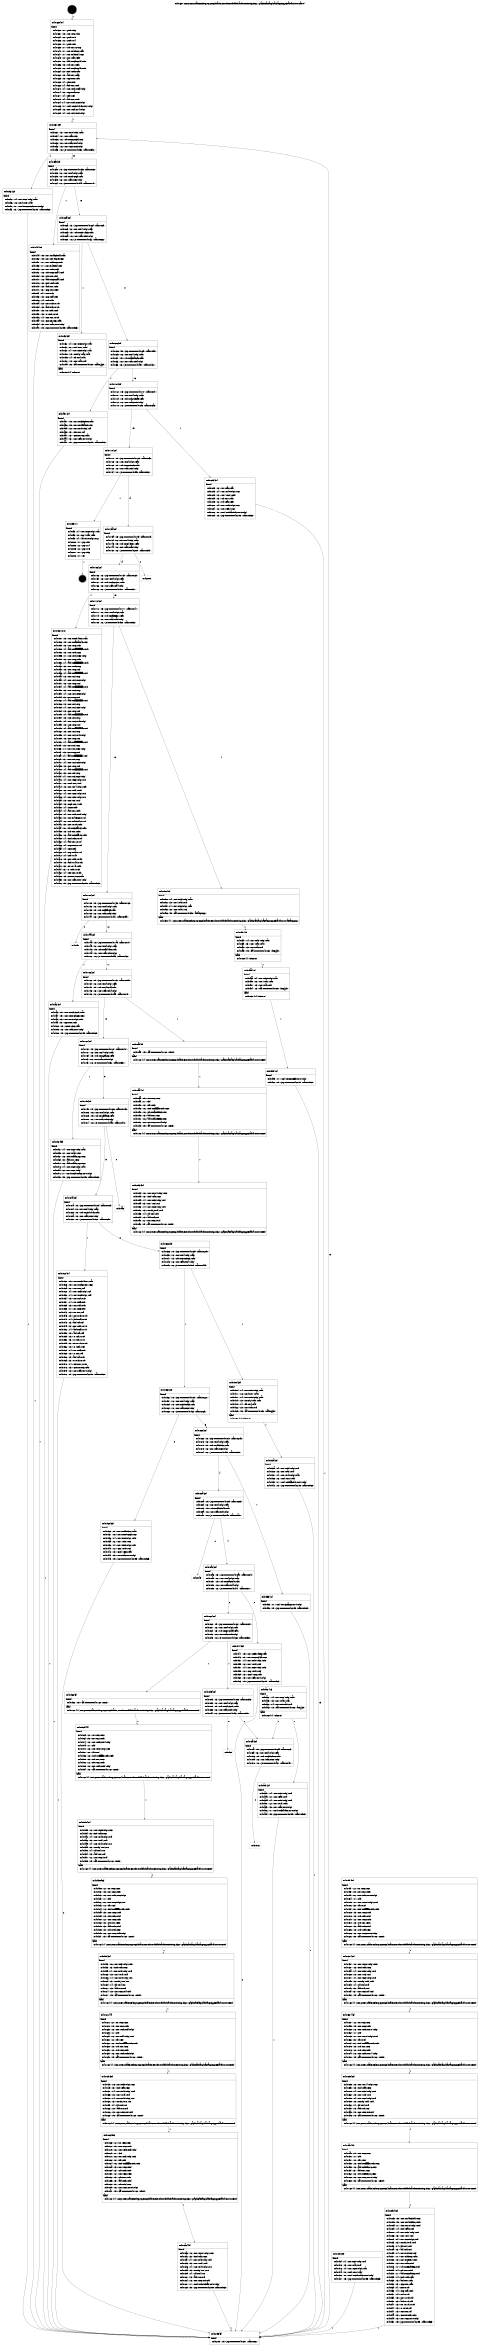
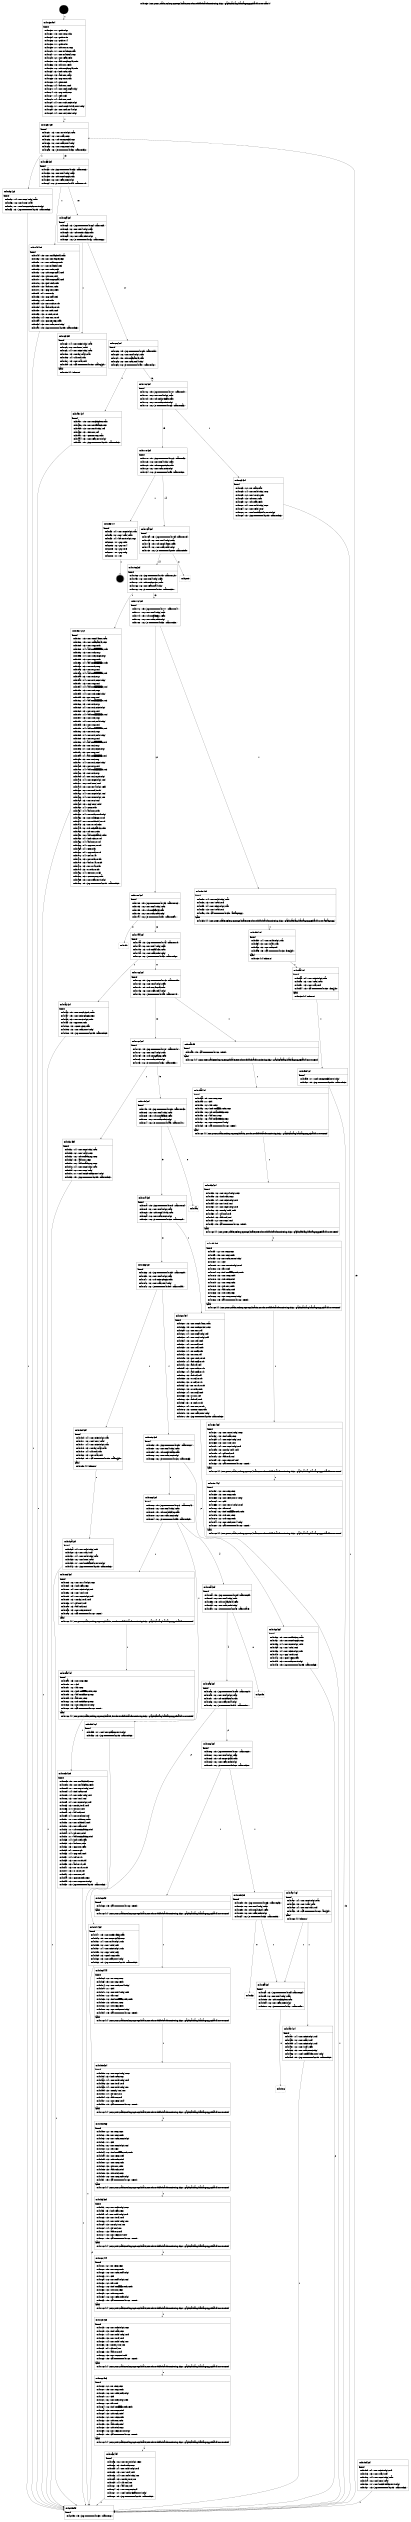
edge "0x401dd2 [37]" -> "0x401df7 [58]": added, label "1"
edge "0x401e57 [46]" -> "0x401e85 [38]": now "0x40186e [28]" -> "0x401e85 [38]"
